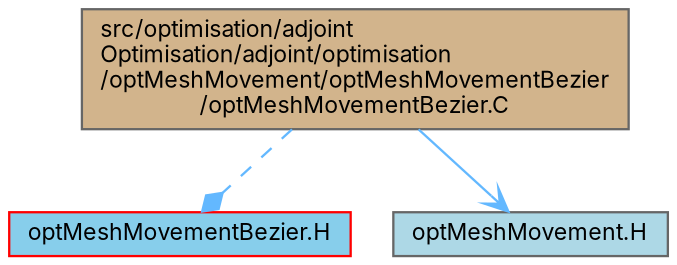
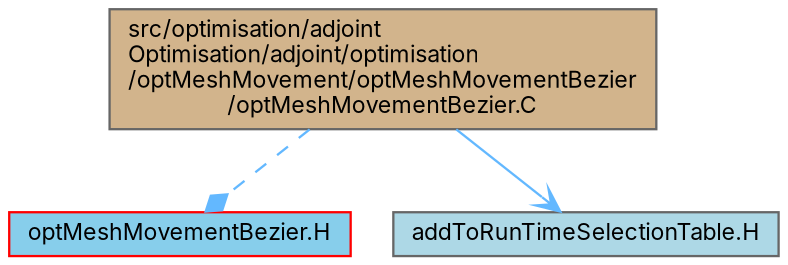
node "optMeshMovement.H": label "optMeshMovement.H" -> "addToRunTimeSelectionTable.H"
